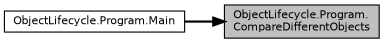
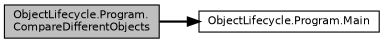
edge "ObjectLifecycle.Program.Main" -> "ObjectLifecycle.Program. CompareDifferentObjects": reversed
